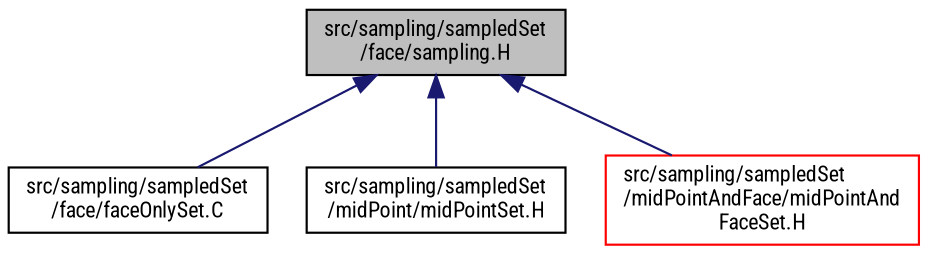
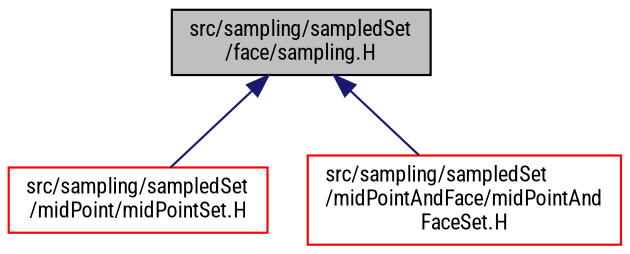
node "src/sampling/sampledSet /face/faceOnlySet.C": removed
node "src/sampling/sampledSet /midPoint/midPointSet.H": color black -> red
